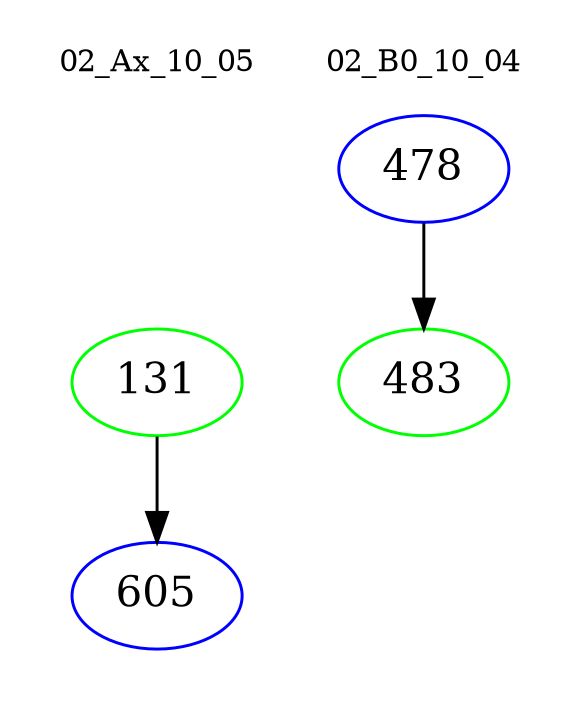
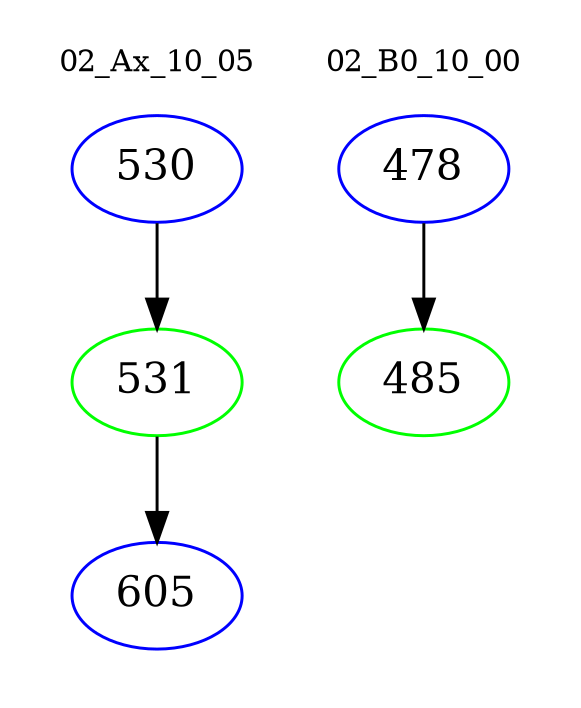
cluster "02_B0_10_04": label "02_B0_10_04" -> "02_B0_10_00"
node "530": added
node "131": label "131" -> "531"
node "483": label "483" -> "485"
